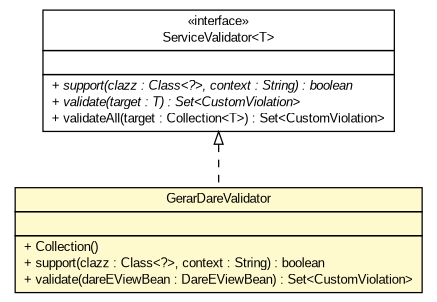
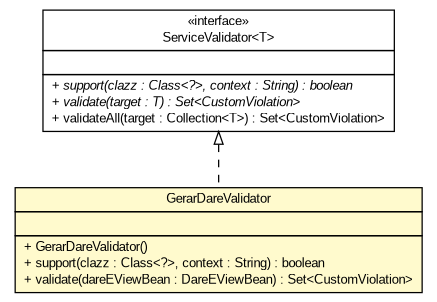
node "GerarDareValidator": text "+ Collection()" -> "+ GerarDareValidator()"
